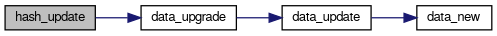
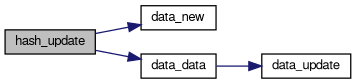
node "data_upgrade": label "data_upgrade" -> "data_data"
edge "data_update" -> "data_new": now "hash_update" -> "data_new"
